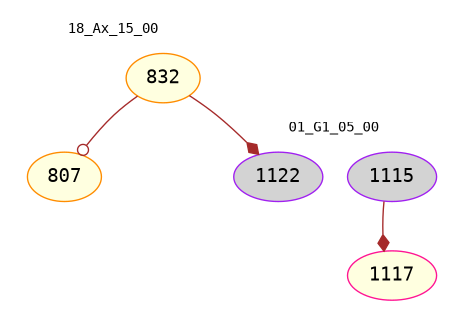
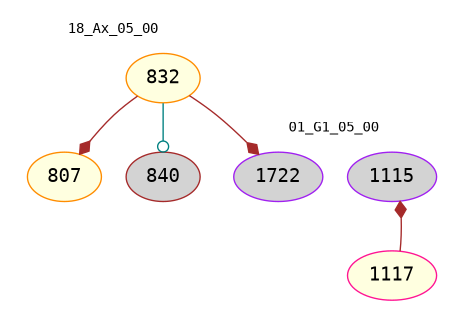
cluster "18_Ax_15_00": label "18_Ax_15_00" -> "18_Ax_05_00"
edge "832" -> "807": arrowhead odot -> diamond
node "840": added
node "1122": label "1122" -> "1722"
edge "1115" -> "1117": reversed
